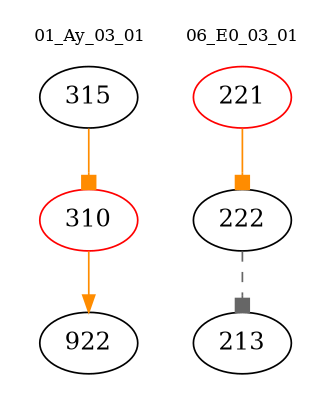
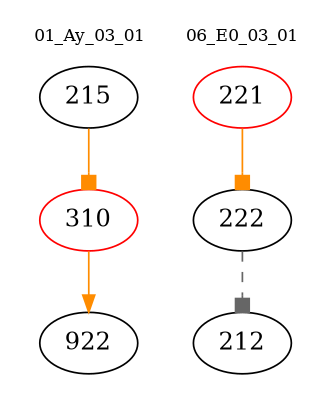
node "315": label "315" -> "215"
node "213": label "213" -> "212"
